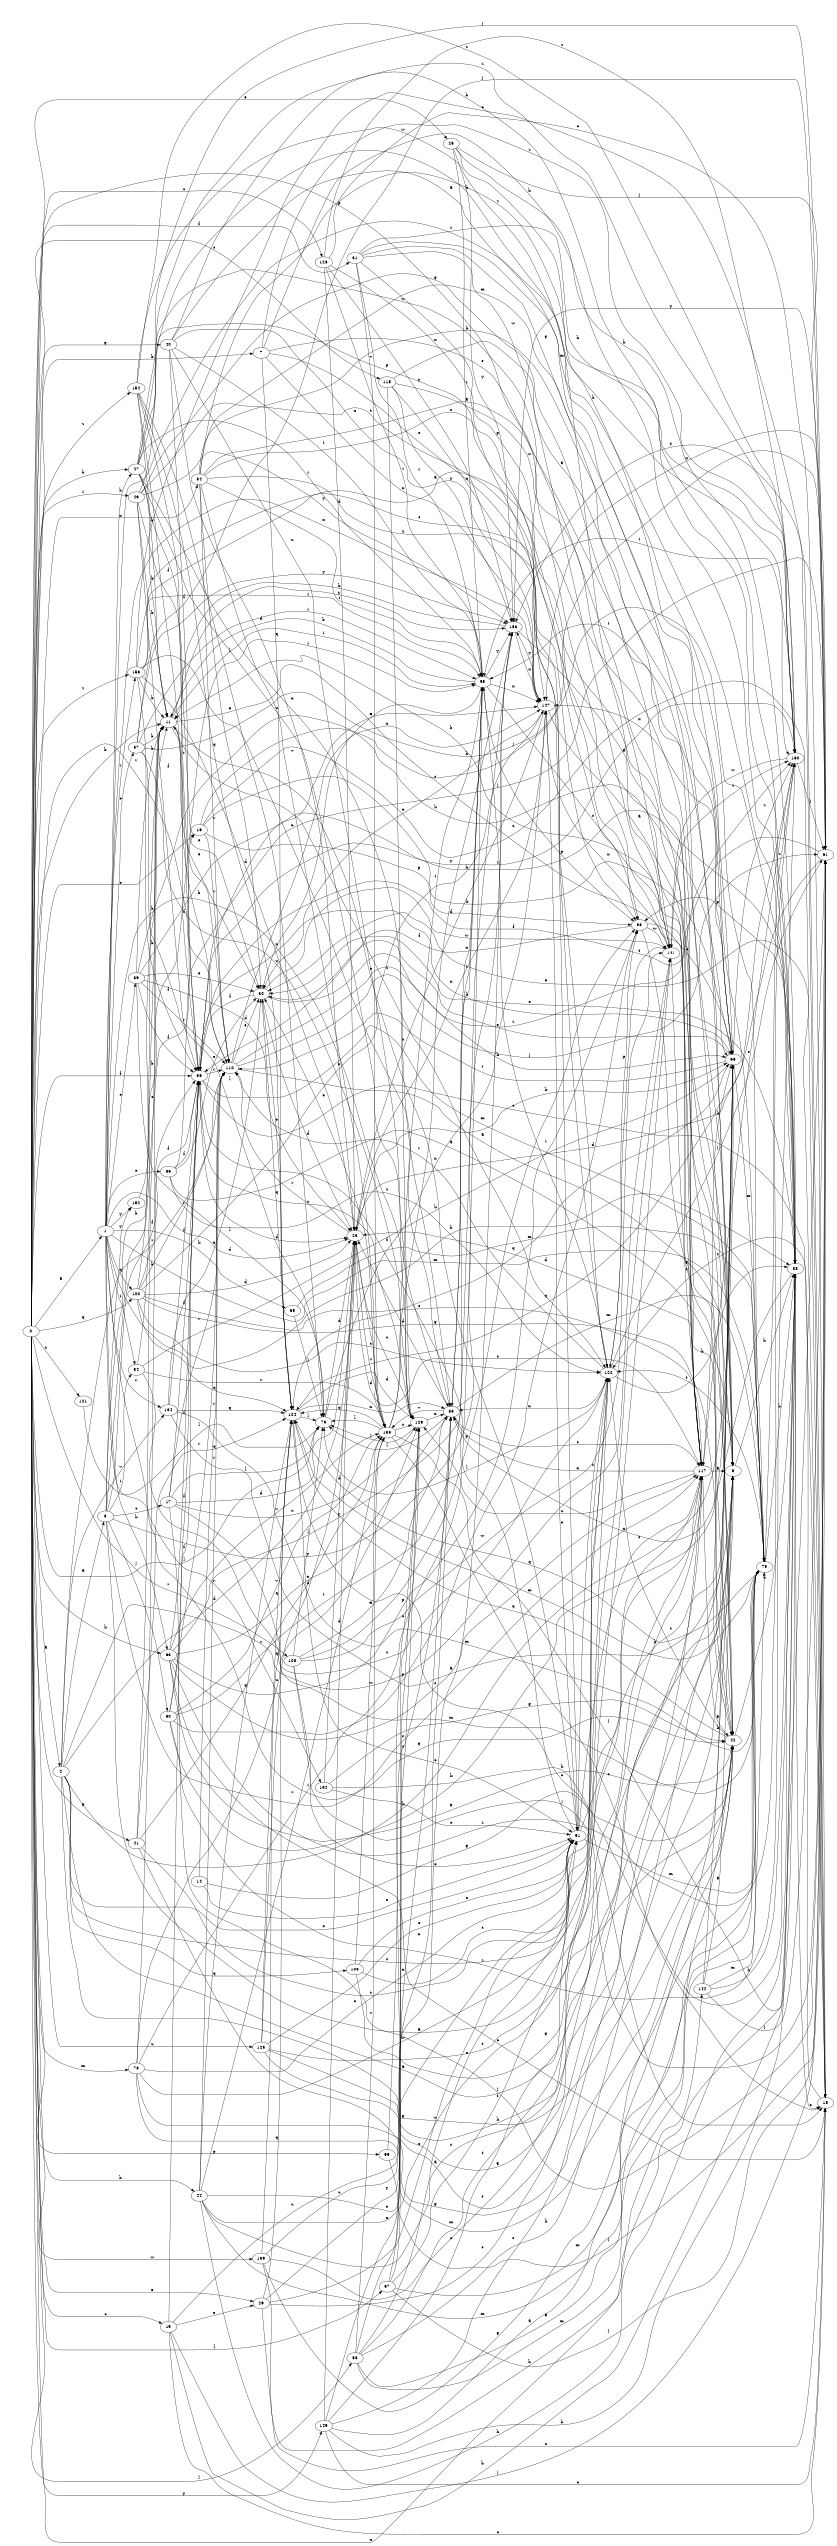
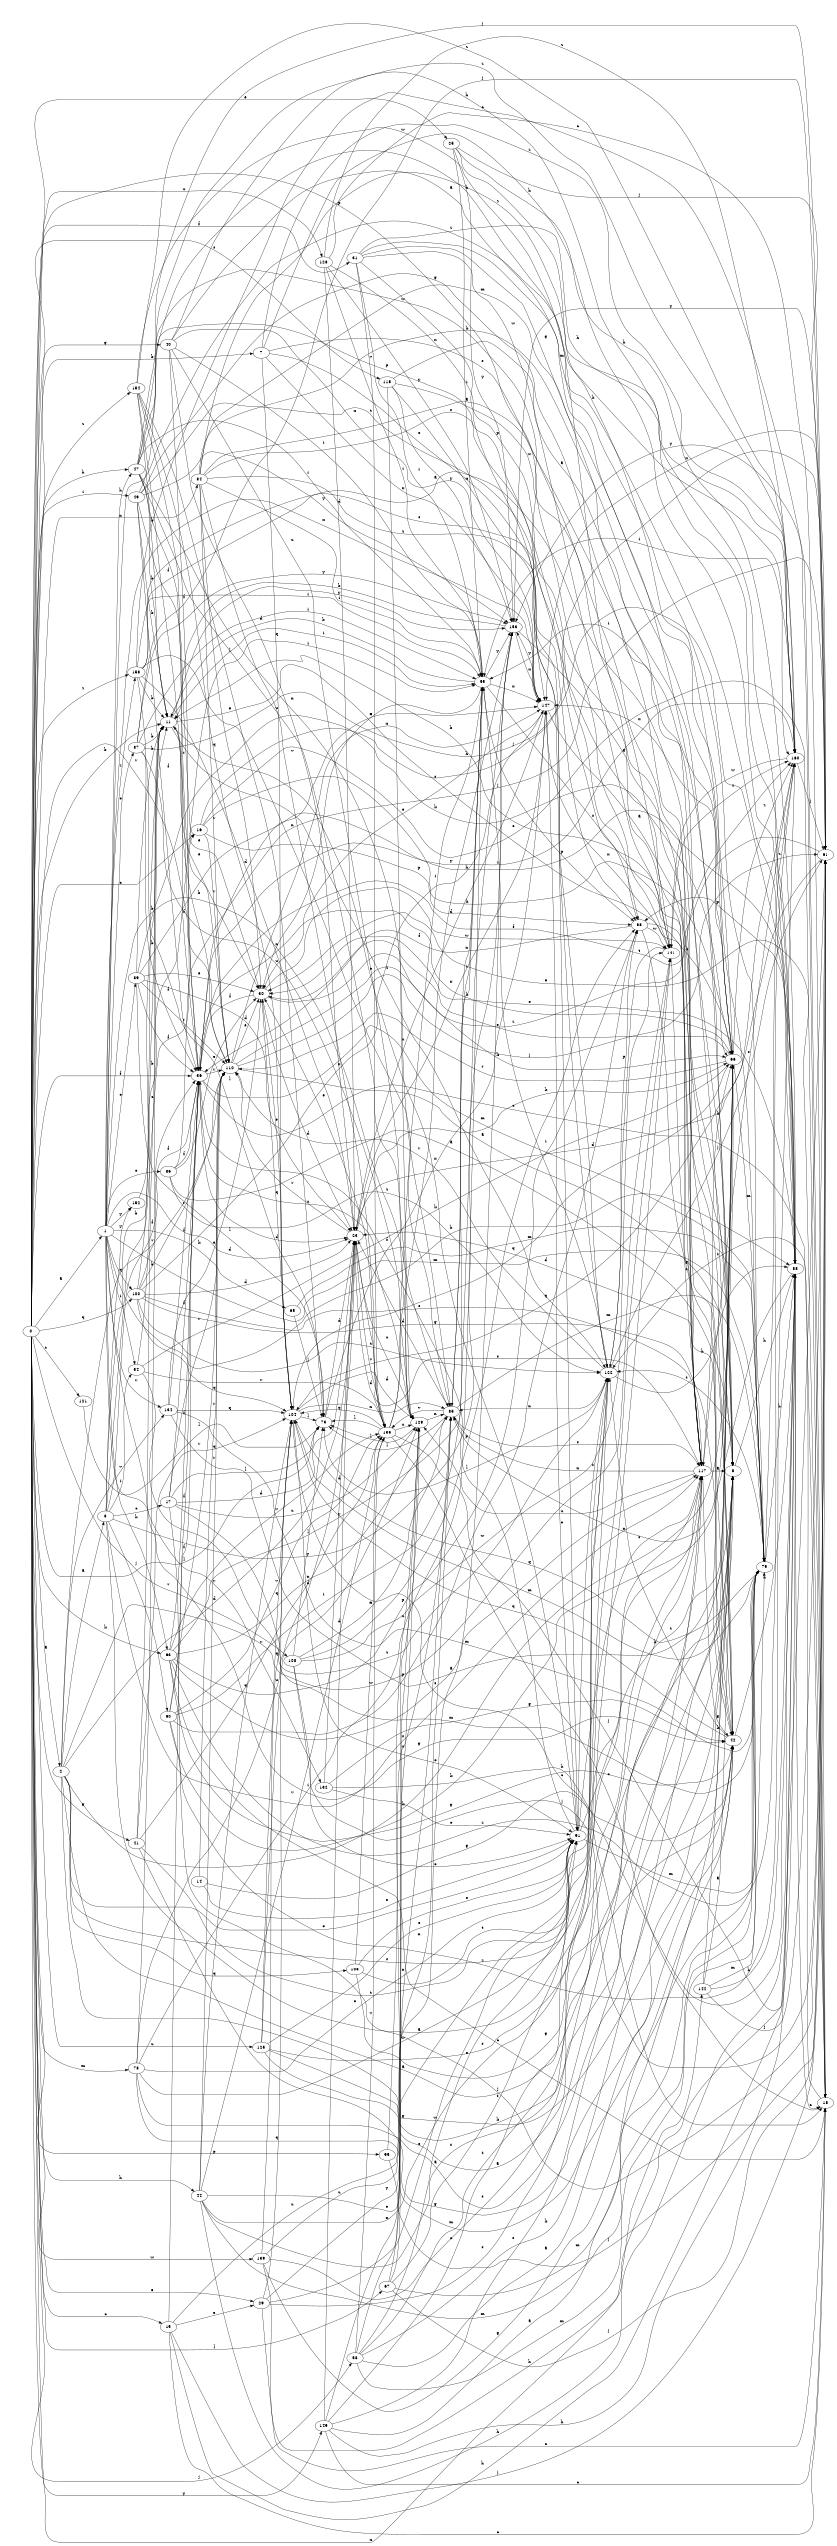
edge "58" -> "42": now "58" -> "5"
